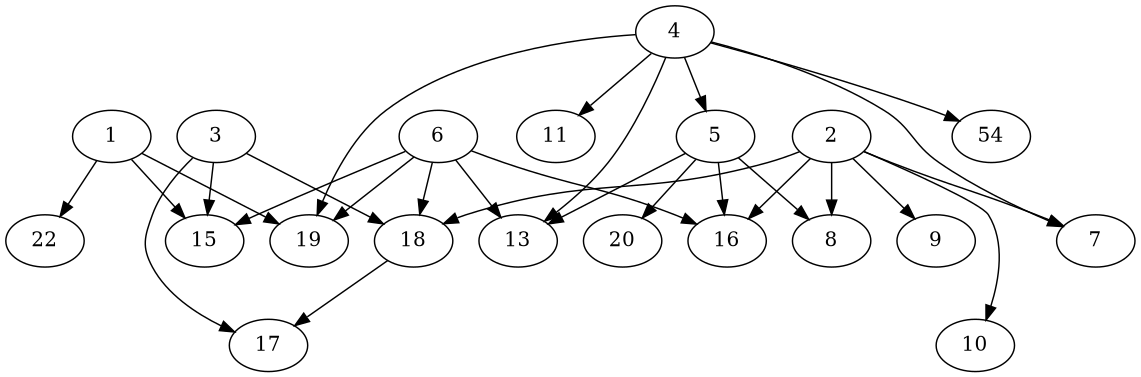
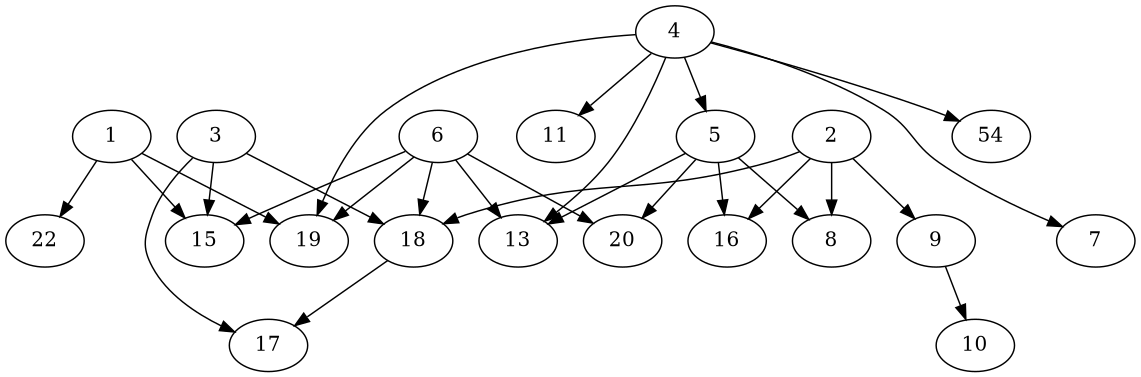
edge "6" -> "16": now "6" -> "20"
edge "2" -> "7": removed
edge "2" -> "10": now "9" -> "10"
